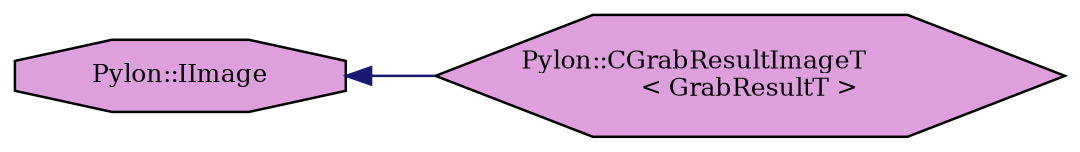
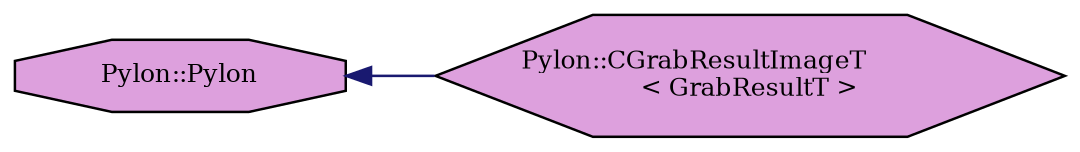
node "Pylon::IImage": label "Pylon::IImage" -> "Pylon::Pylon"
